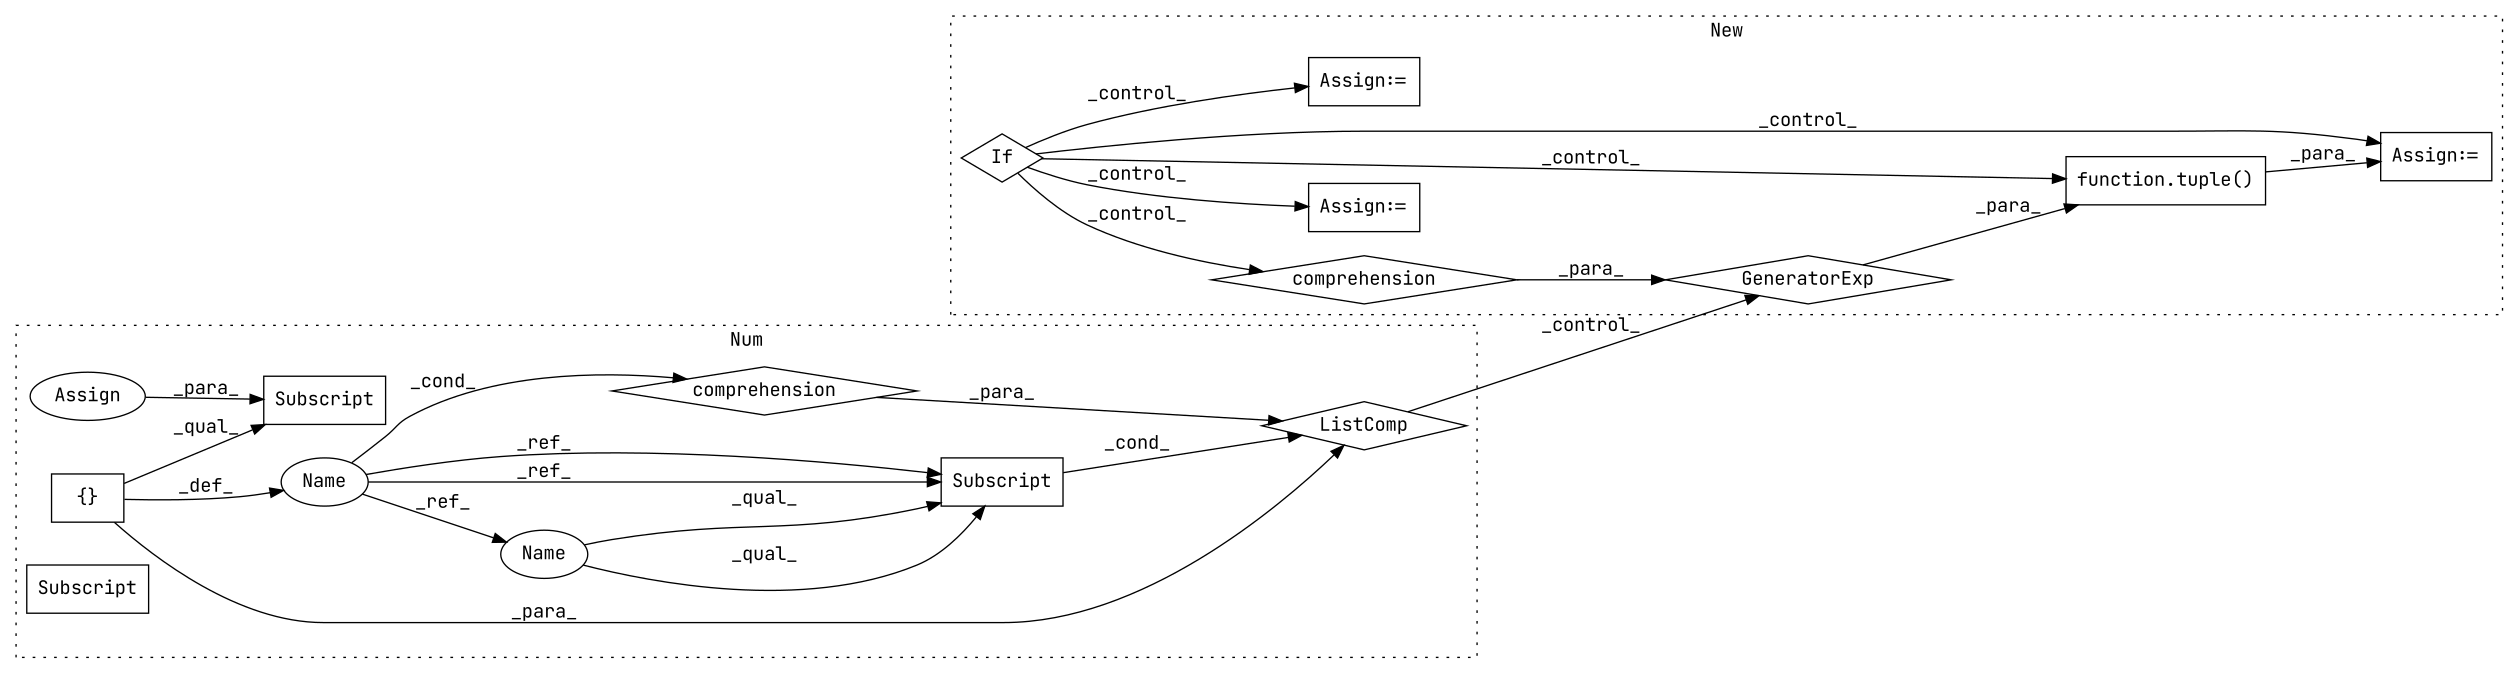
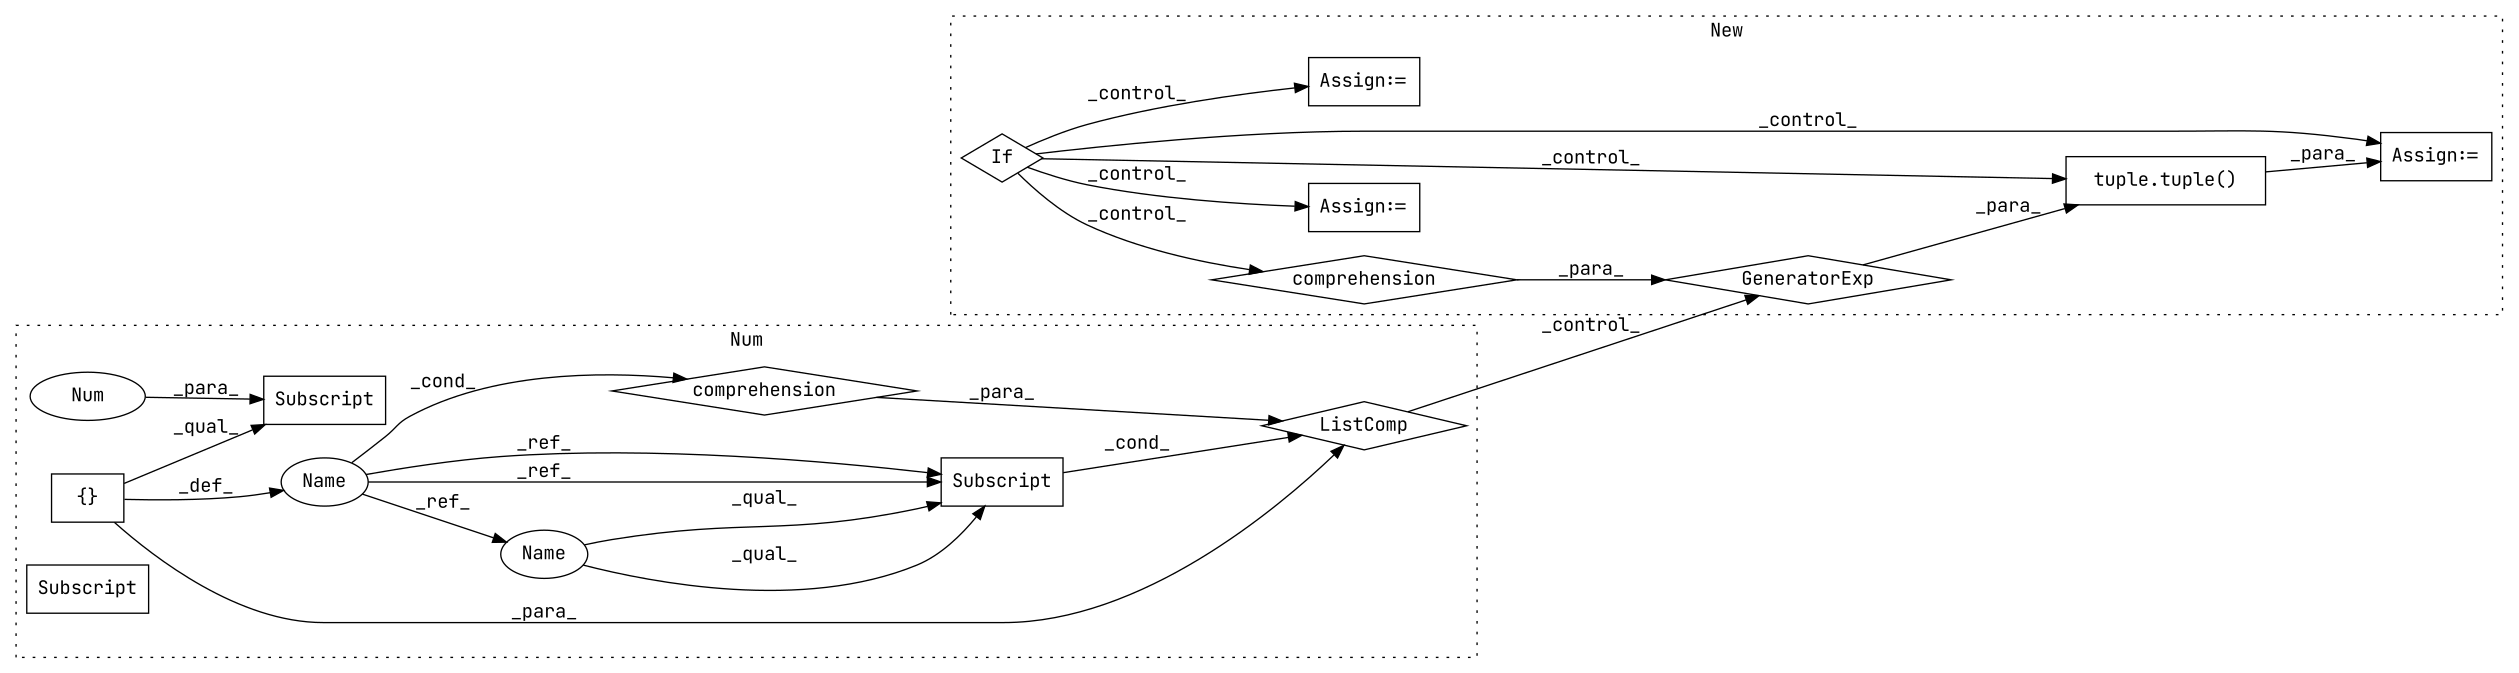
node "function.tuple()": label "function.tuple()" -> "tuple.tuple()"
node "Assign": label "Assign" -> "Num"
